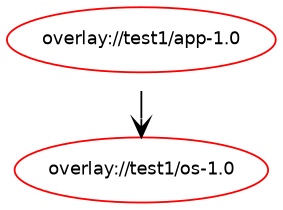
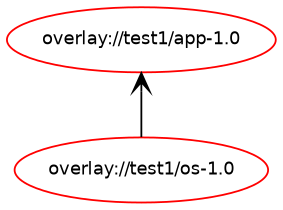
edge "overlay://test1/app-1.0" -> "overlay://test1/os-1.0": reversed
